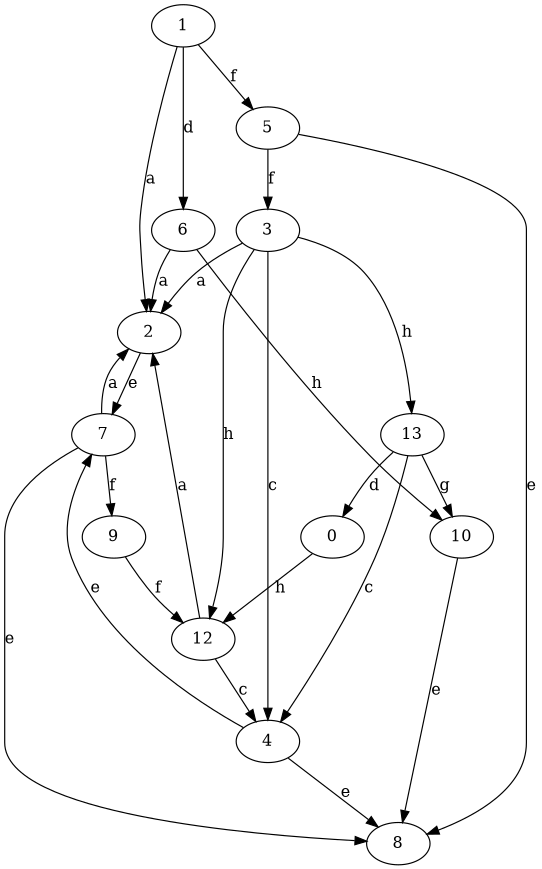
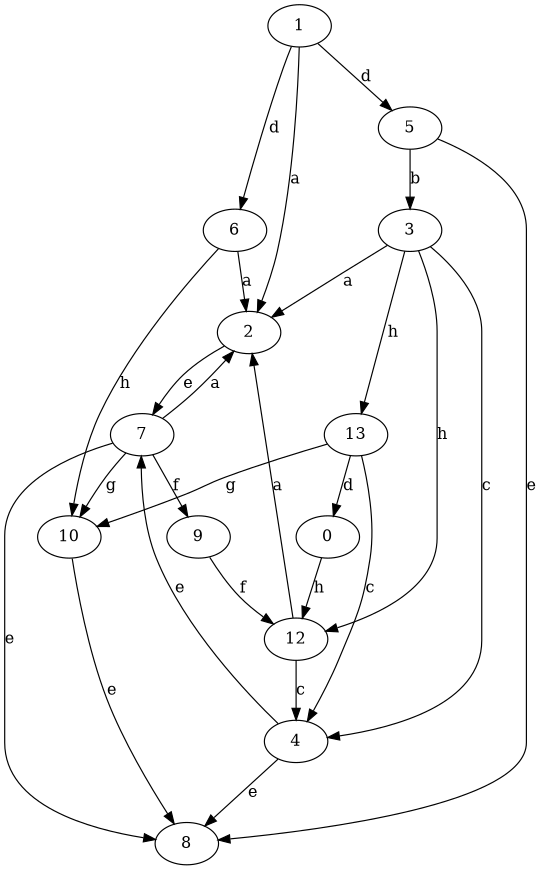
edge "1" -> "5": label "f" -> "d"
edge "5" -> "3": label "f" -> "b"
edge "7" -> "10": added, label "g"
